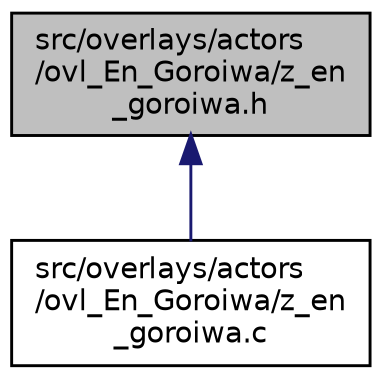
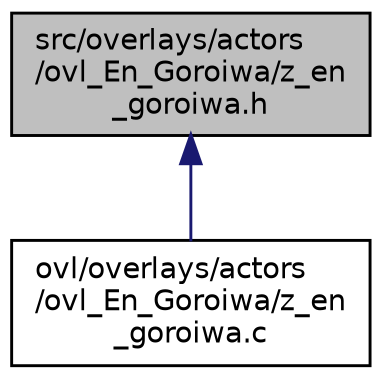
node "src/overlays/actors /ovl_En_Goroiwa/z_en _goroiwa.c": label "src/overlays/actors /ovl_En_Goroiwa/z_en _goroiwa.c" -> "ovl/overlays/actors /ovl_En_Goroiwa/z_en _goroiwa.c"
